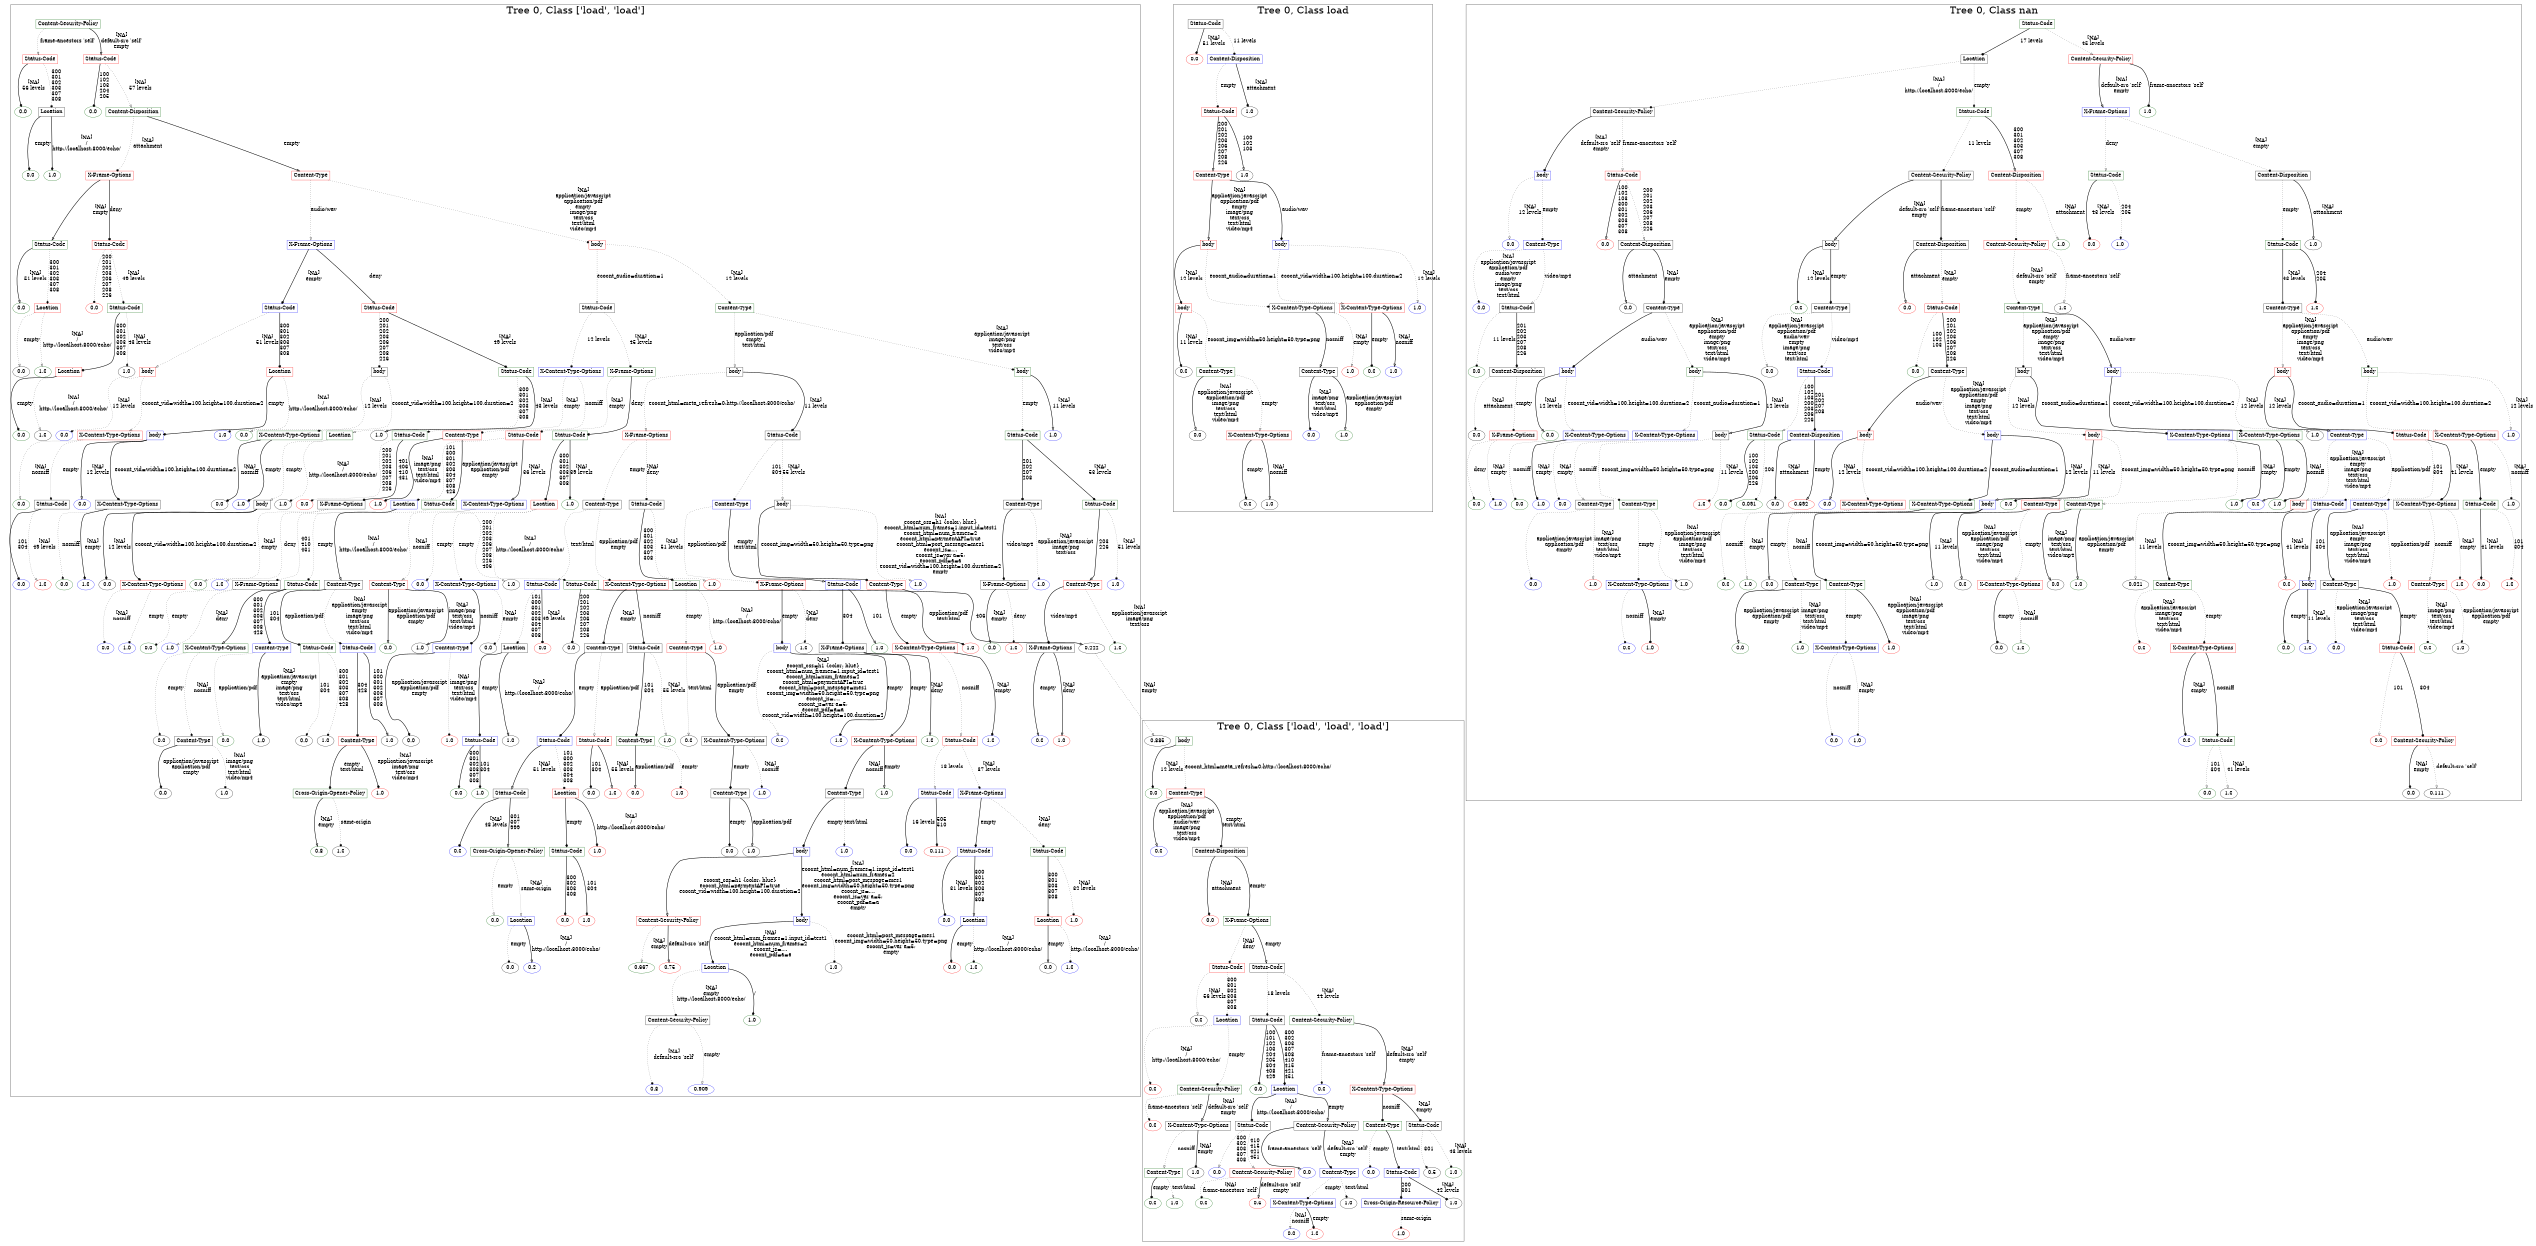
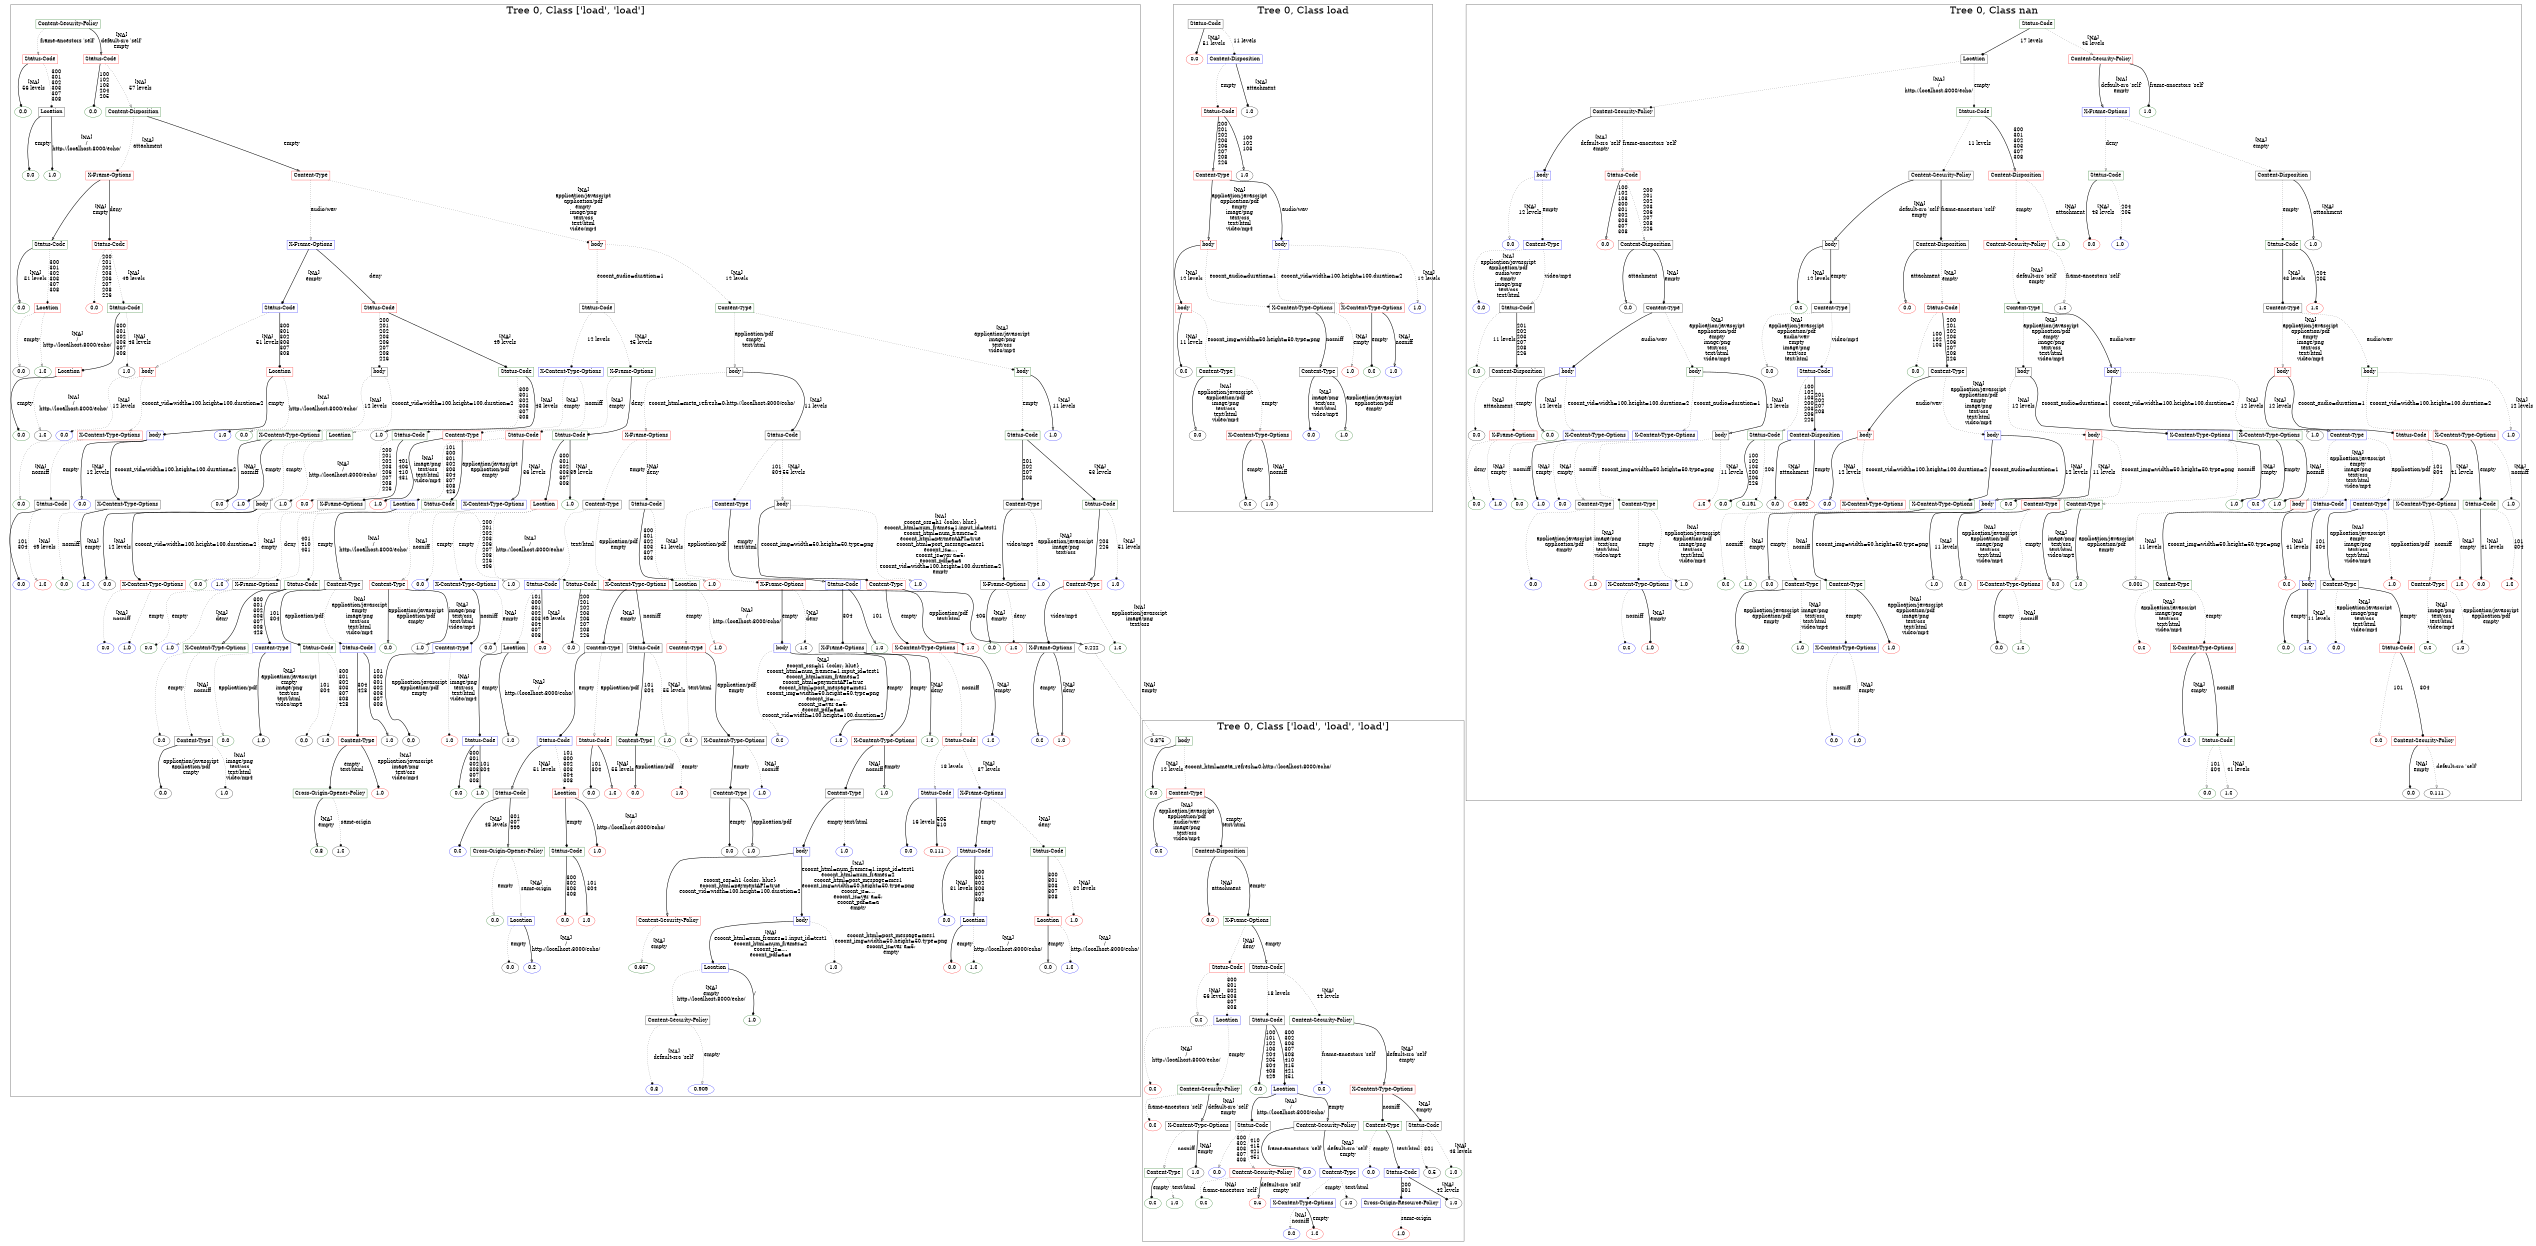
node "0.091": label "0.091" -> "0.191"
node "0.021": label "0.021" -> "0.001"
node "0.885": label "0.885" -> "0.875"
node "0.75": removed
